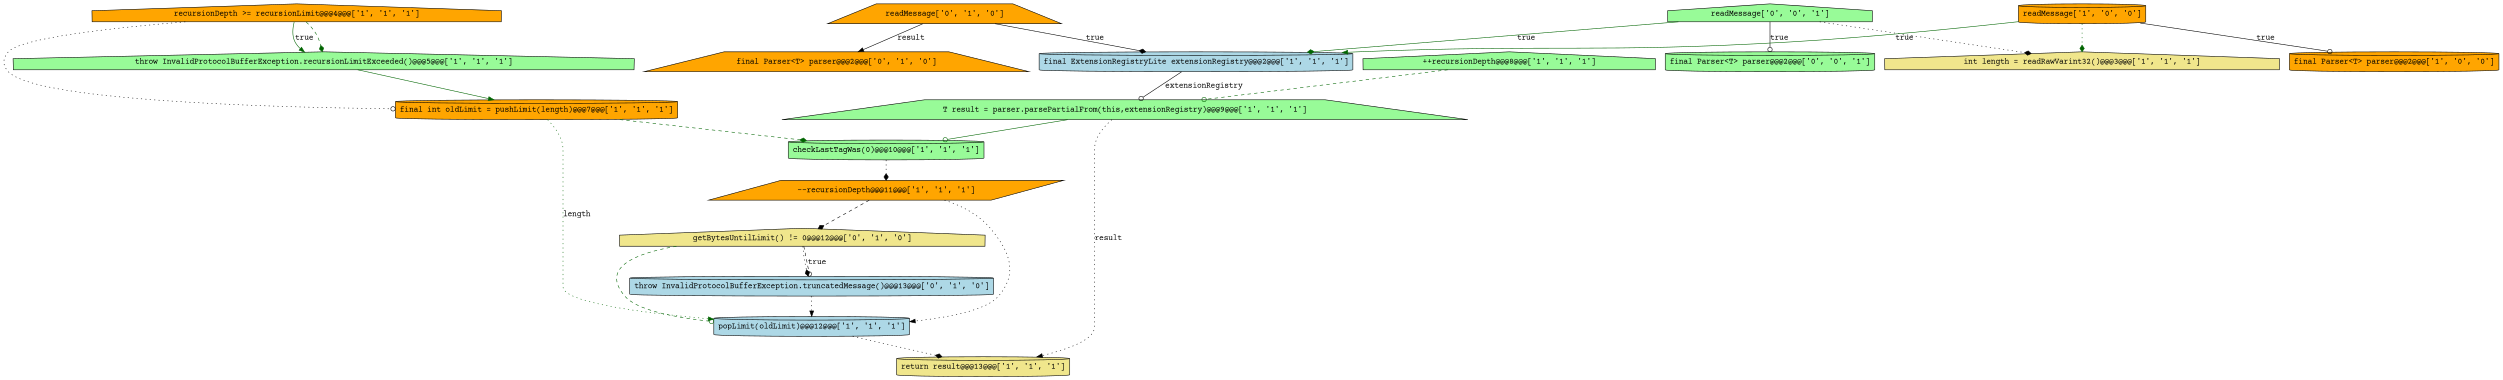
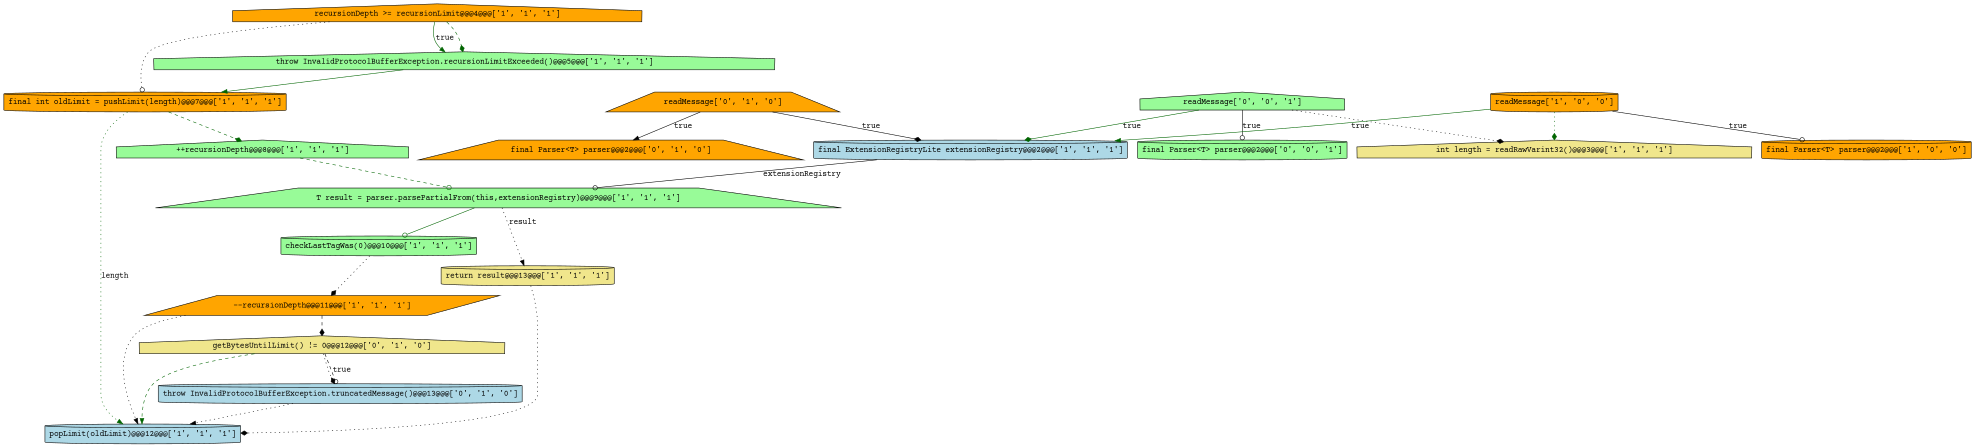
edge "readMessage['0', '1', '0']" -> "final Parser<T> parser@@@2@@@['0', '1', '0']": label "result" -> "true"
edge "final int oldLimit = pushLimit(length)@@@7@@@['1', '1', '1']" -> "checkLastTagWas(0)@@@10@@@['1', '1', '1']": now "final int oldLimit = pushLimit(length)@@@7@@@['1', '1', '1']" -> "++recursionDepth@@@8@@@['1', '1', '1']"
edge "getBytesUntilLimit() != 0@@@12@@@['0', '1', '0']" -> "popLimit(oldLimit)@@@12@@@['1', '1', '1']": arrowhead odot -> normal
edge "popLimit(oldLimit)@@@12@@@['1', '1', '1']" -> "return result@@@13@@@['1', '1', '1']": reversed
